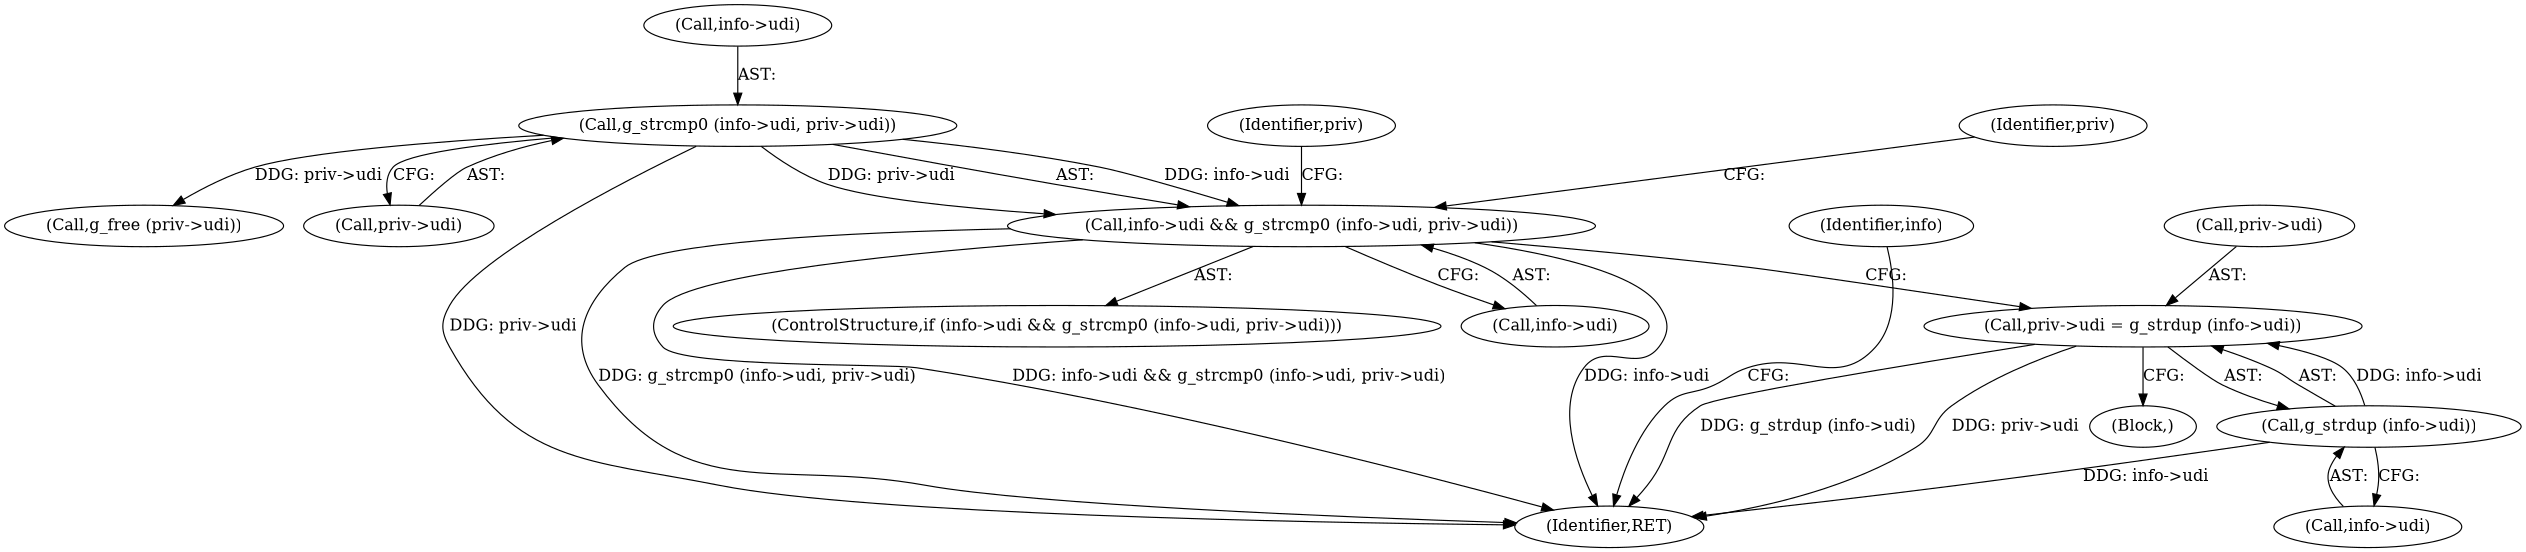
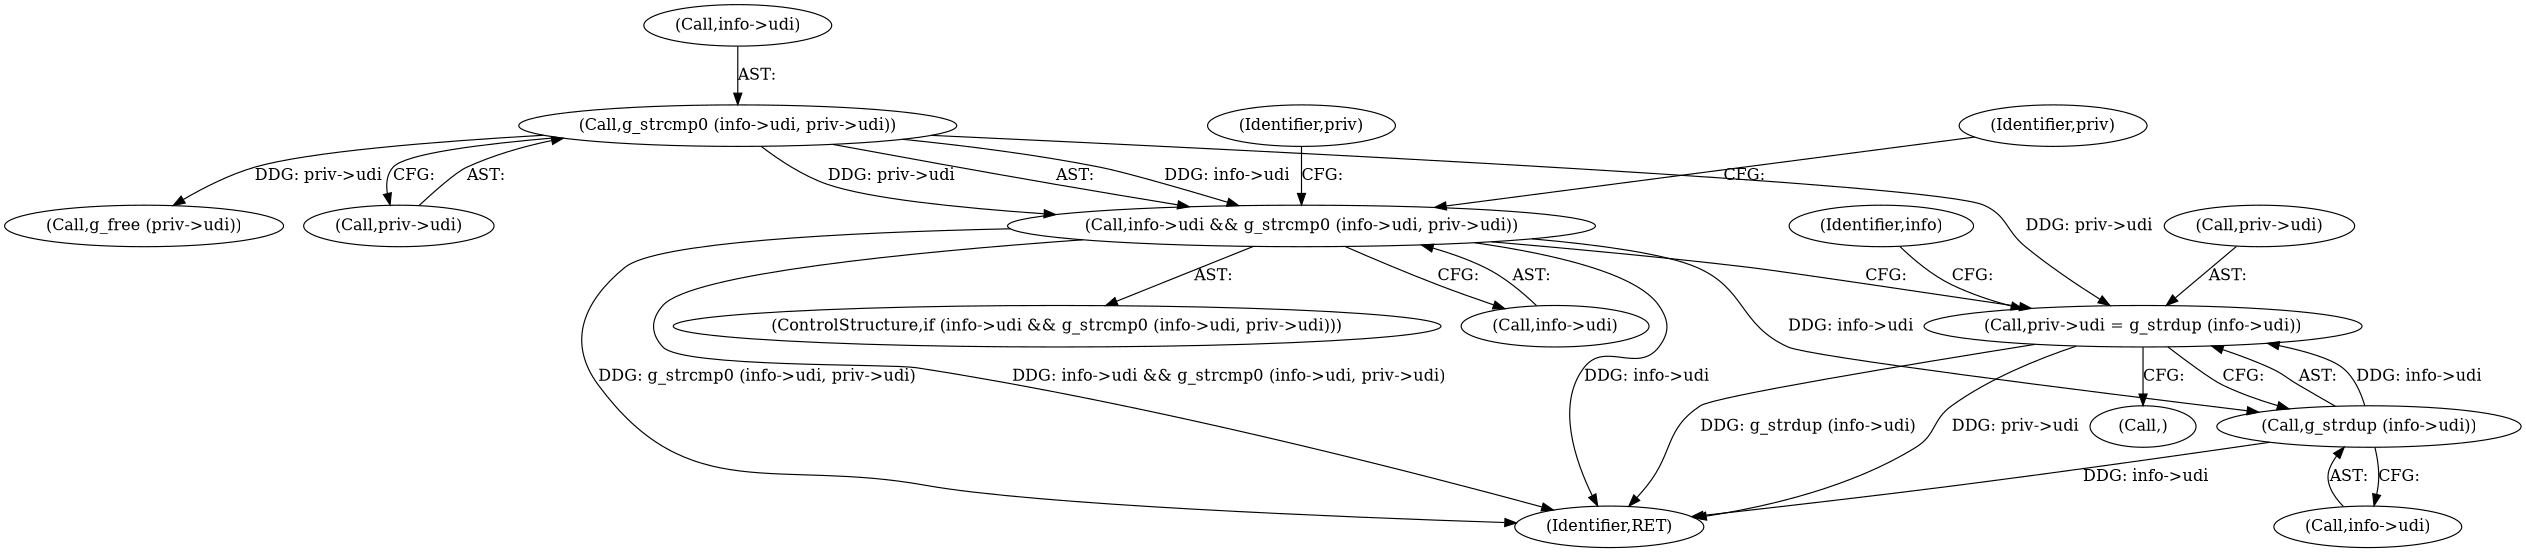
edge "(Call,info->udi && g_strcmp0 (info->udi, priv->udi))" -> "(Call,g_strdup (info->udi))": added, label "DDG: info->udi"
edge "(Identifier,info)" -> "(Identifier,RET)": now "(Identifier,info)" -> "(Call,priv->udi = g_strdup (info->udi))"
edge "(Call,priv->udi = g_strdup (info->udi))" -> "(Call,g_strdup (info->udi))": label "AST: " -> "CFG: "
node "(Block,)": label "(Block,)" -> "(Call,)"
edge "(Call,g_strcmp0 (info->udi, priv->udi))" -> "(Identifier,RET)": now "(Call,g_strcmp0 (info->udi, priv->udi))" -> "(Call,priv->udi = g_strdup (info->udi))"
